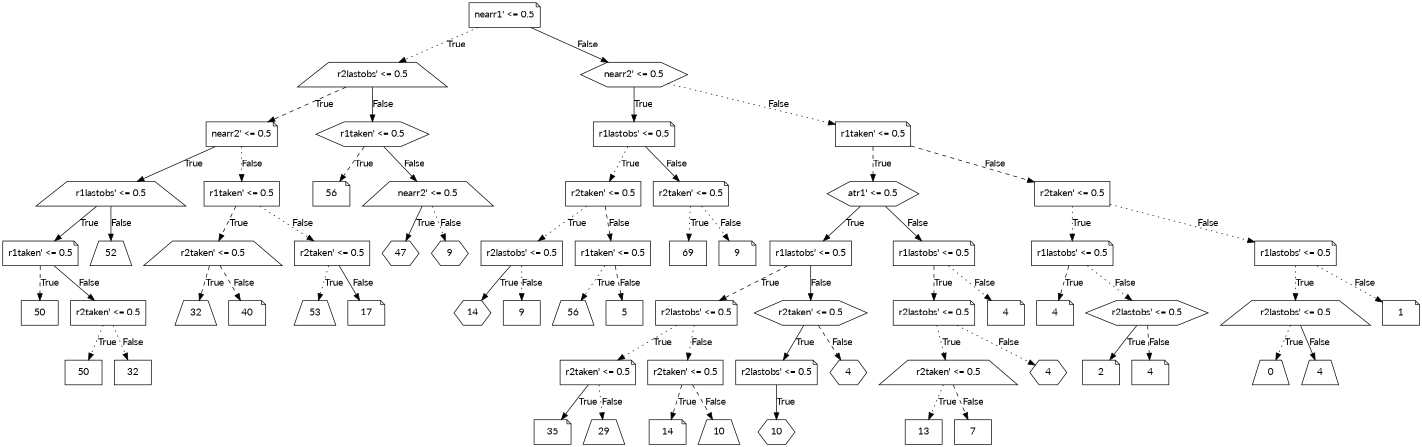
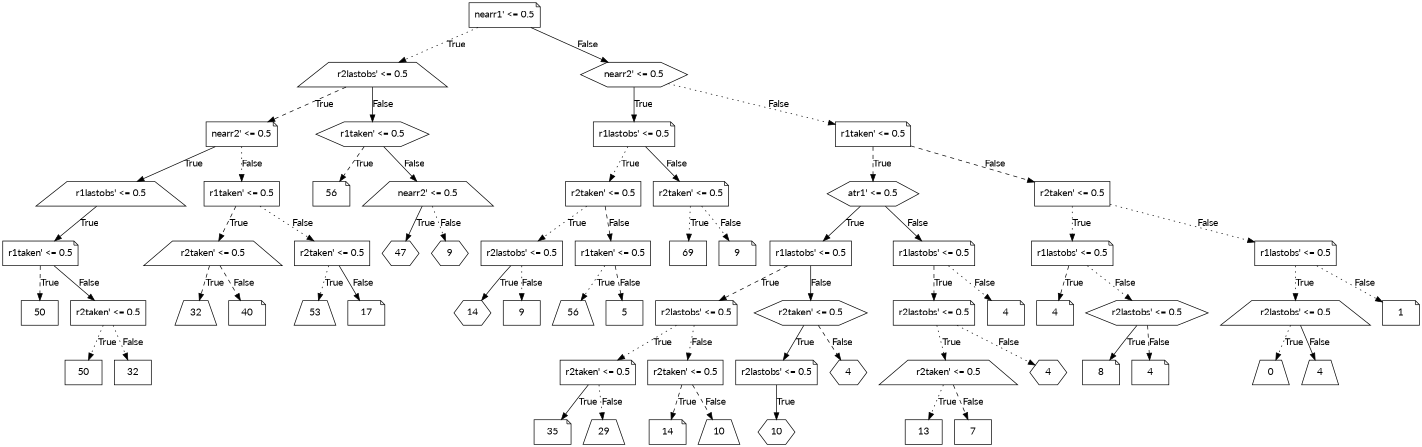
node "52": removed
node "2": label "2" -> "8"
